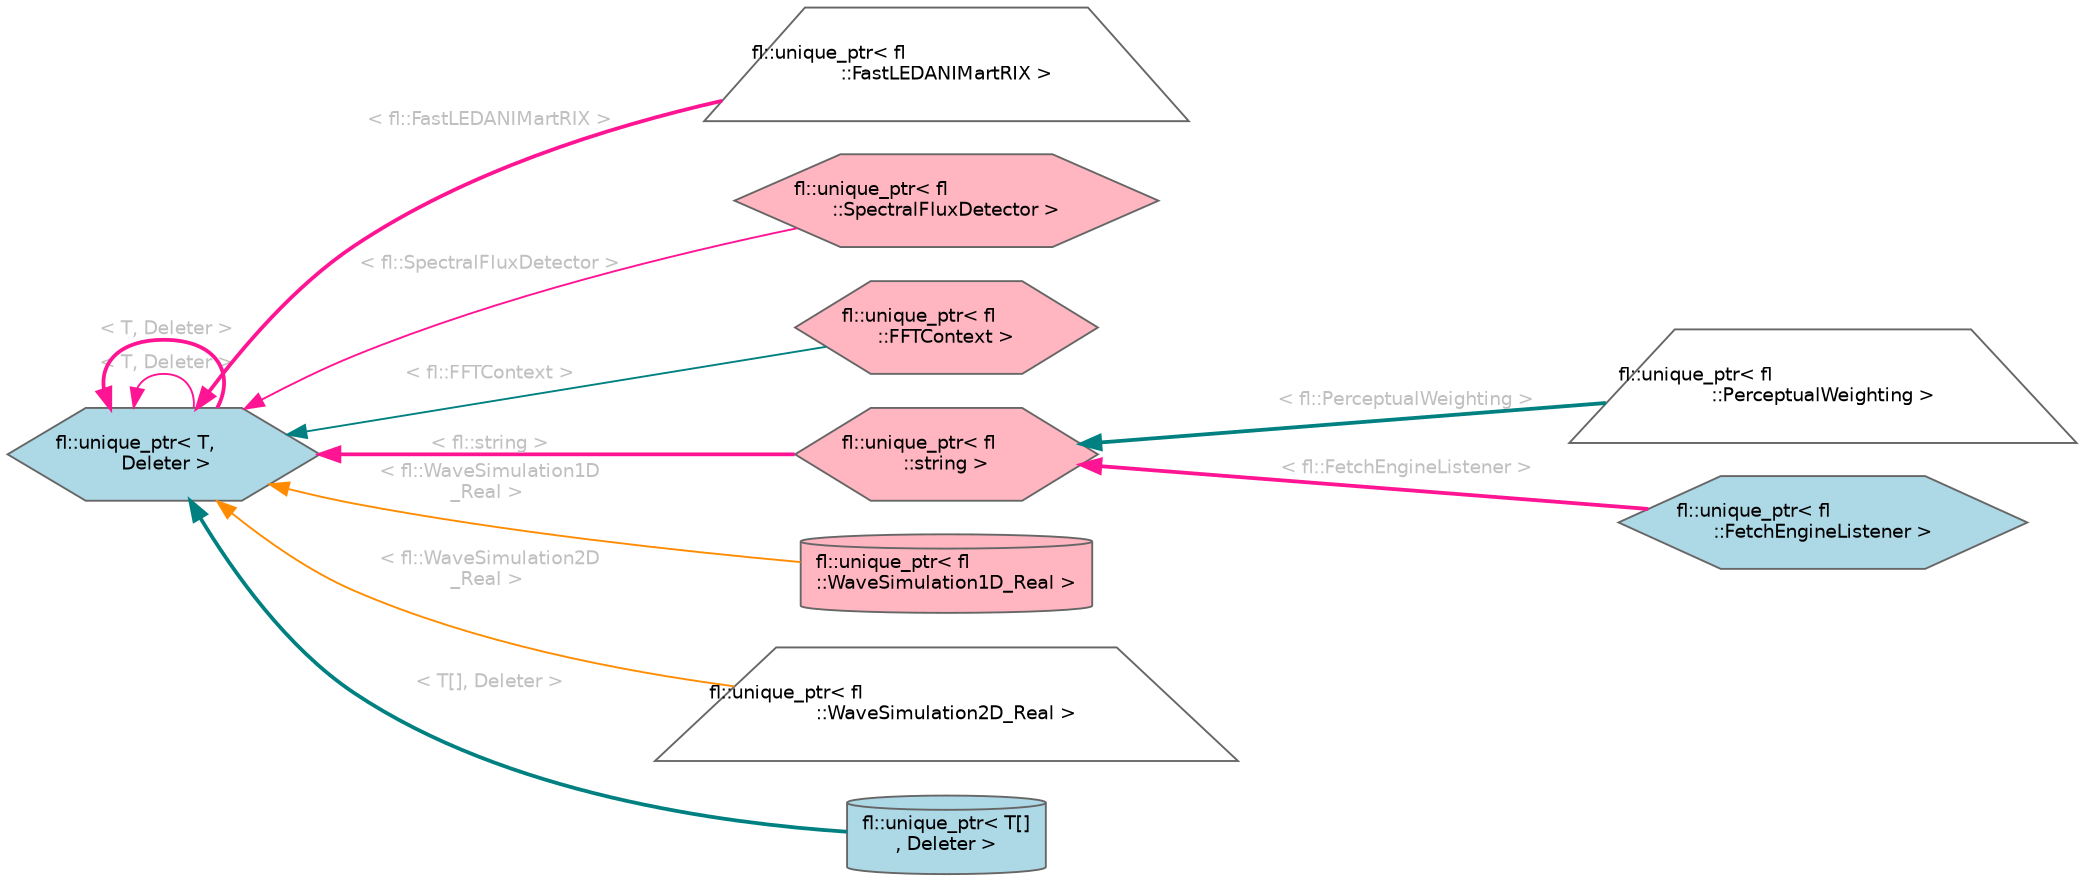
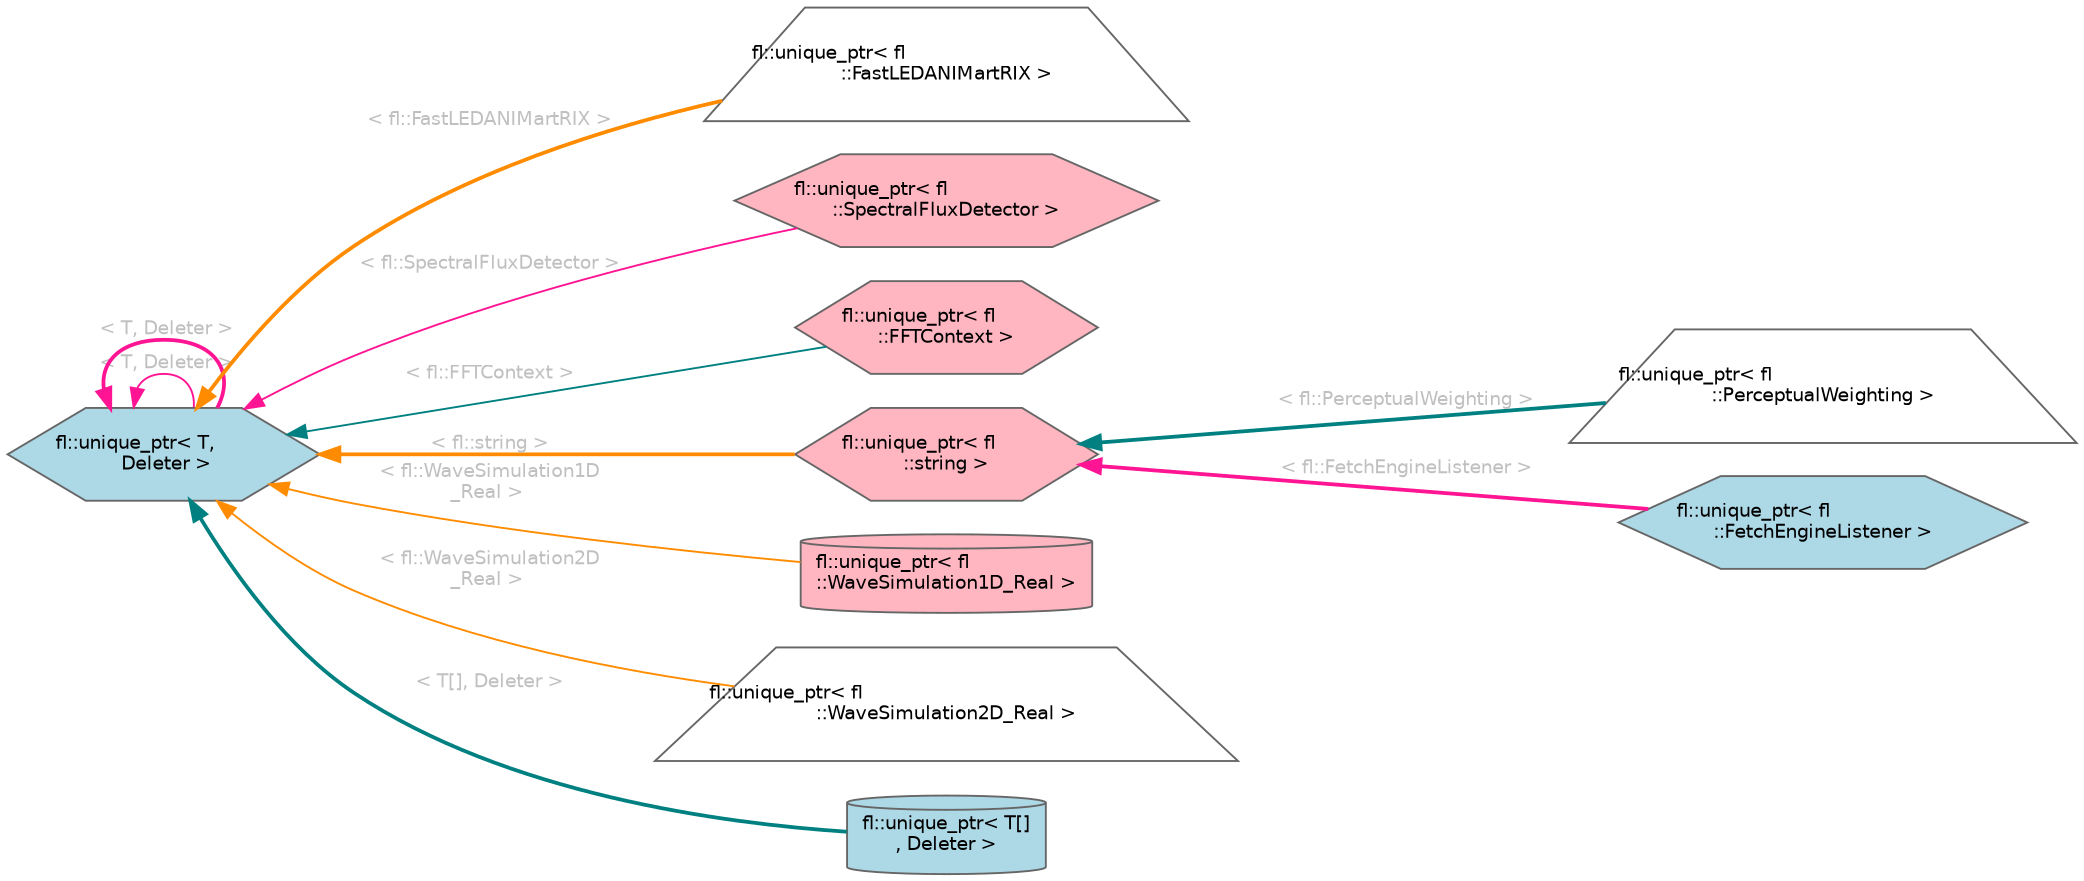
edge "fl::unique_ptr< fl ::FastLEDANIMartRIX >" -> "fl::unique_ptr< T, Deleter >": color deeppink -> darkorange
edge "fl::unique_ptr< fl ::string >" -> "fl::unique_ptr< T, Deleter >": color deeppink -> darkorange
